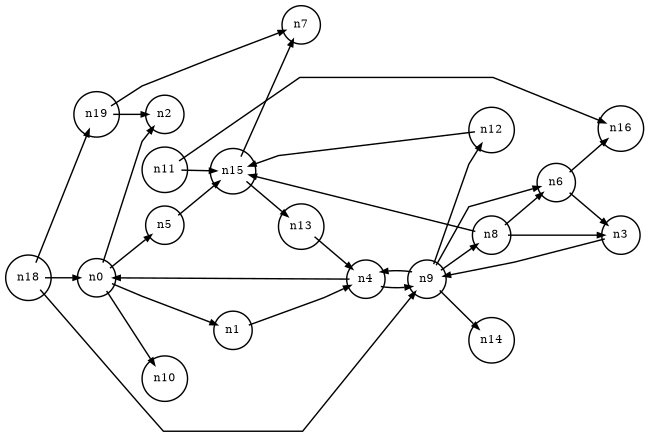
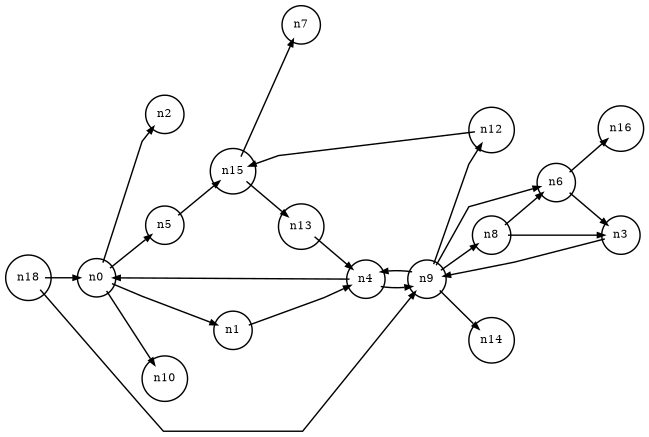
node "n19": removed
node "n11": removed
edge "n8" -> "n15": removed
